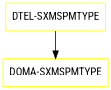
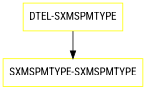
node "DOMA-SXMSPMTYPE": label "DOMA-SXMSPMTYPE" -> "SXMSPMTYPE-SXMSPMTYPE"
